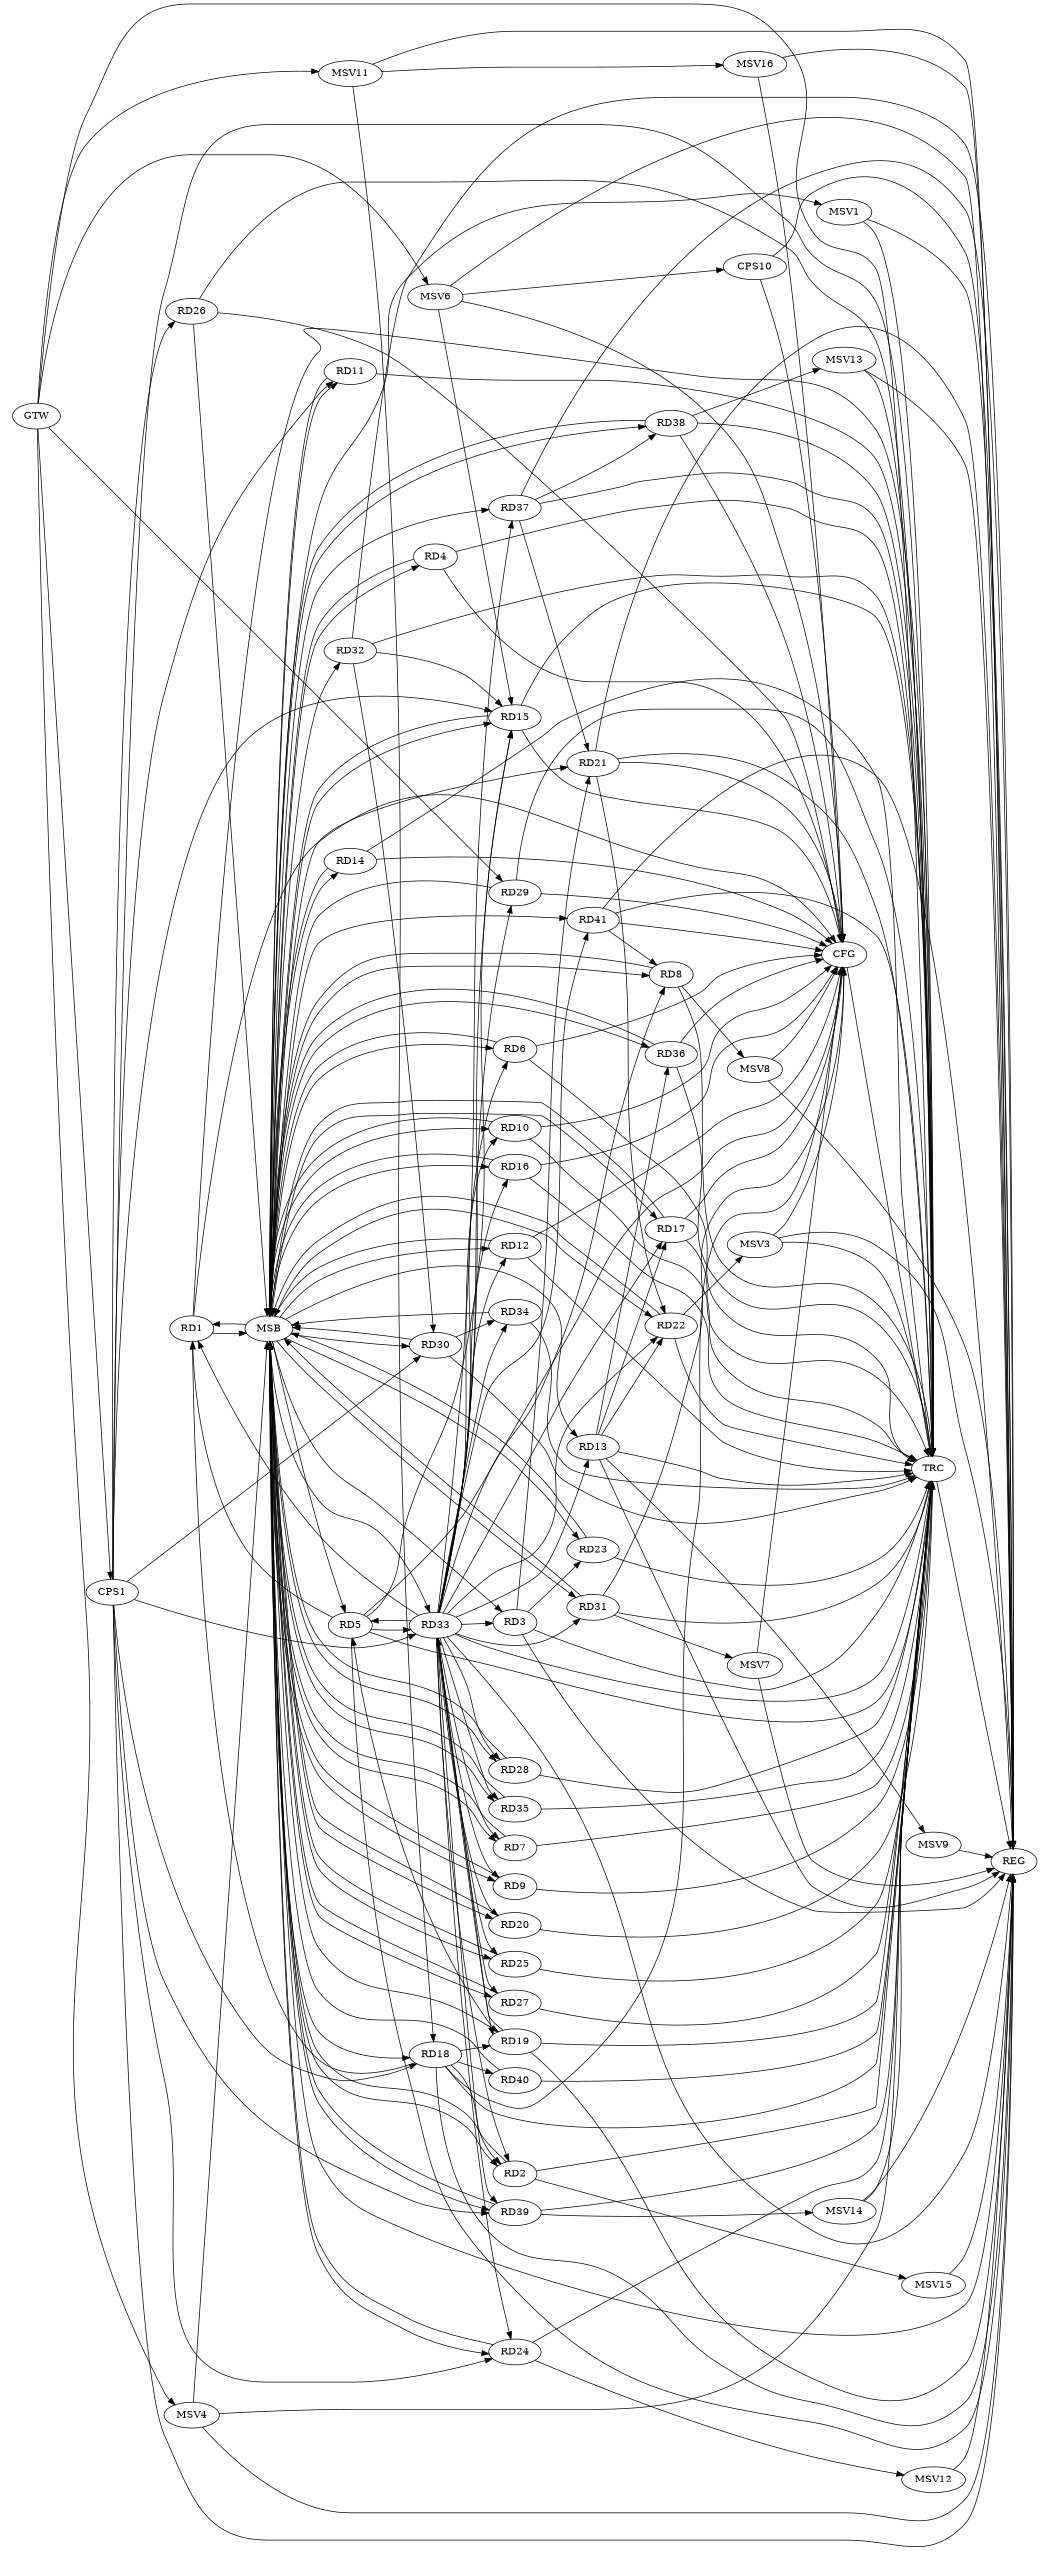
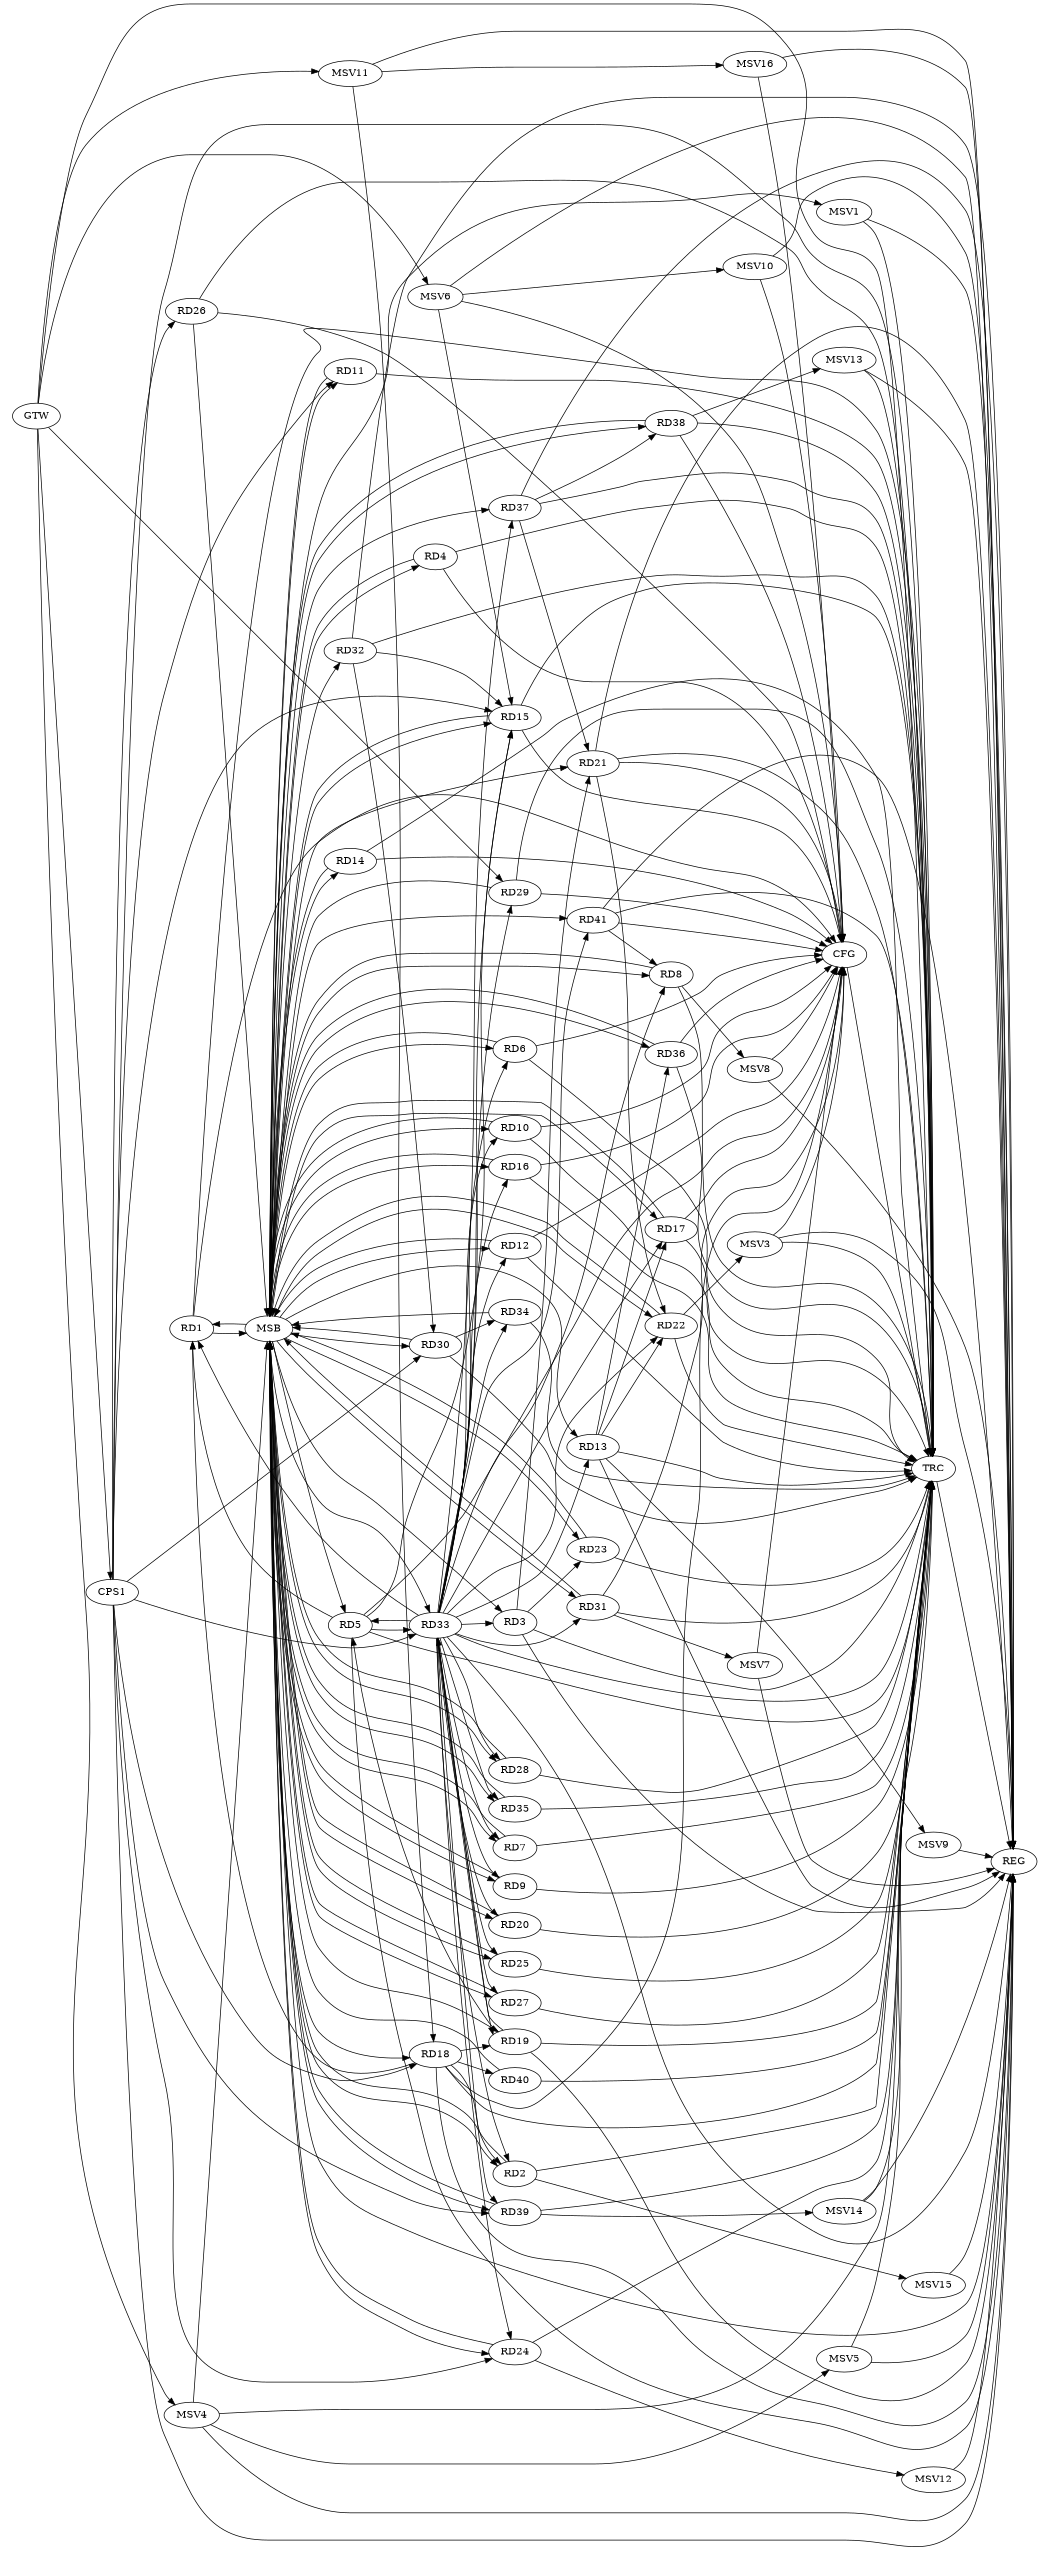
node "CPS10": label "CPS10" -> "MSV10"
node "MSV5": added
